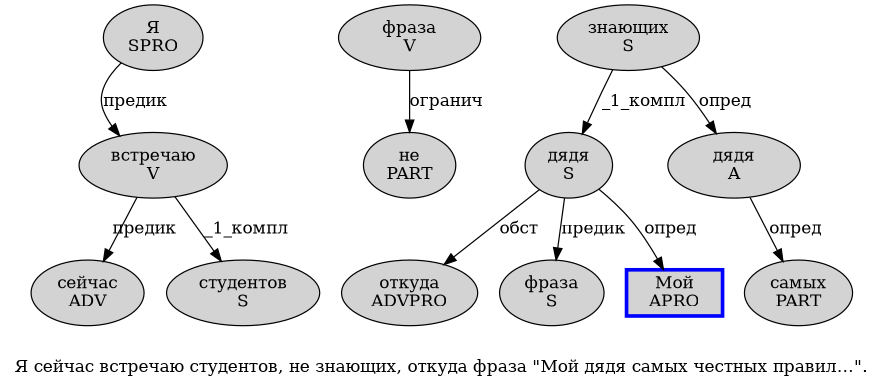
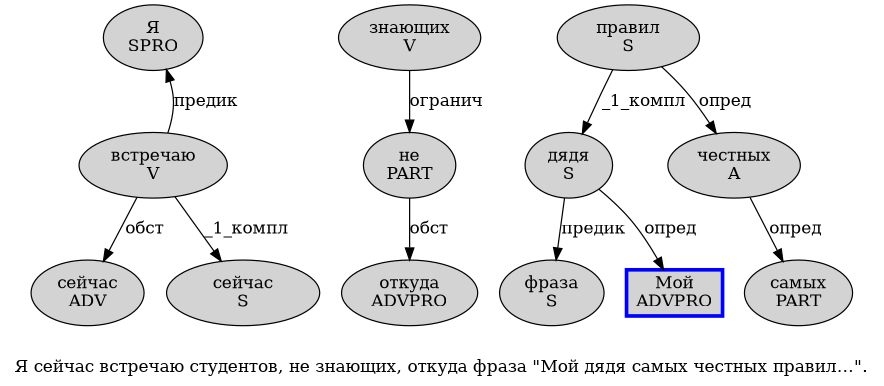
node "фраза V": label "фраза V" -> "знающих V"
node "знающих S": label "знающих S" -> "правил S"
edge "Я SPRO" -> "встречаю V": reversed
node "дядя A": label "дядя A" -> "честных A"
edge "дядя S" -> "откуда ADVPRO": now "не PART" -> "откуда ADVPRO"
edge "встречаю V" -> "сейчас ADV": label "предик" -> "обст"
node "студентов S": label "студентов S" -> "сейчас S"
node "Мой APRO": label "Мой APRO" -> "Мой ADVPRO"
